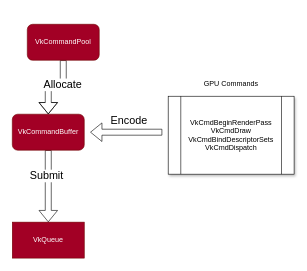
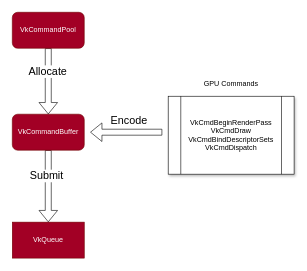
node "VkCommandPool": moved (63, 42) -> (48, 30)
